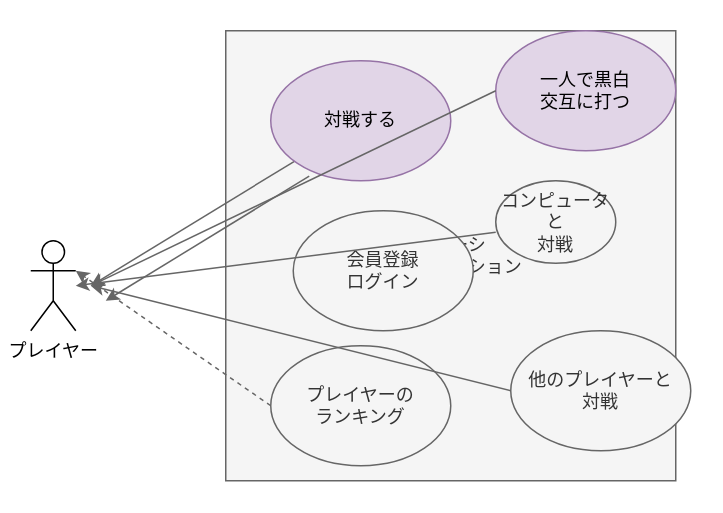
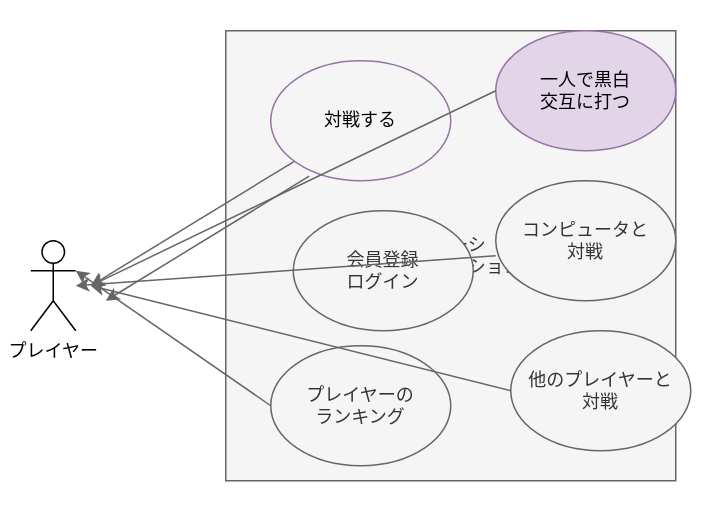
node "対戦する": fillcolor #e1d5e7 -> #f5f5f5
node "コンピュータと 対戦": size 120x83 -> 180x120
edge "プレイヤーの ランキング" -> "プレイヤー": style dashed -> solid
